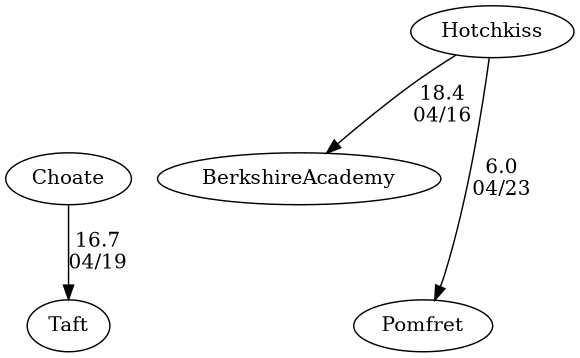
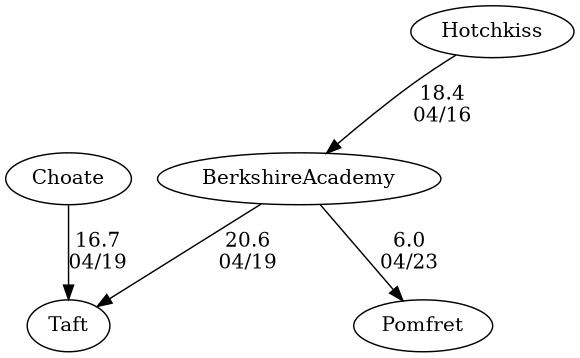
edge "Hotchkiss" -> "Pomfret": now "BerkshireAcademy" -> "Pomfret"
edge "BerkshireAcademy" -> "Taft": added, label "20.6 04/19"
